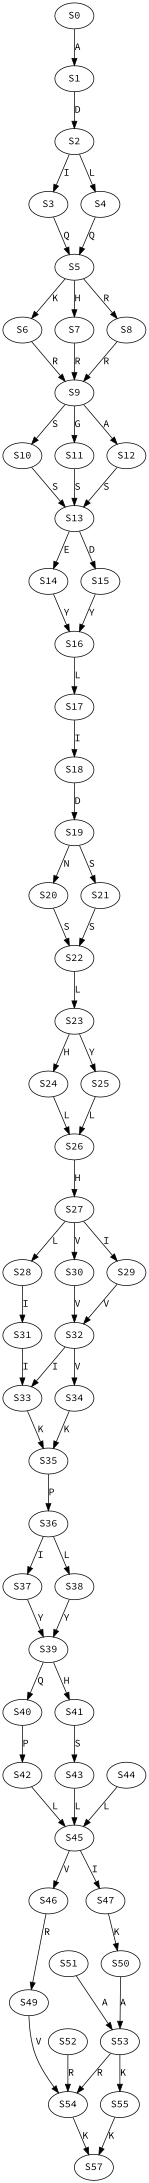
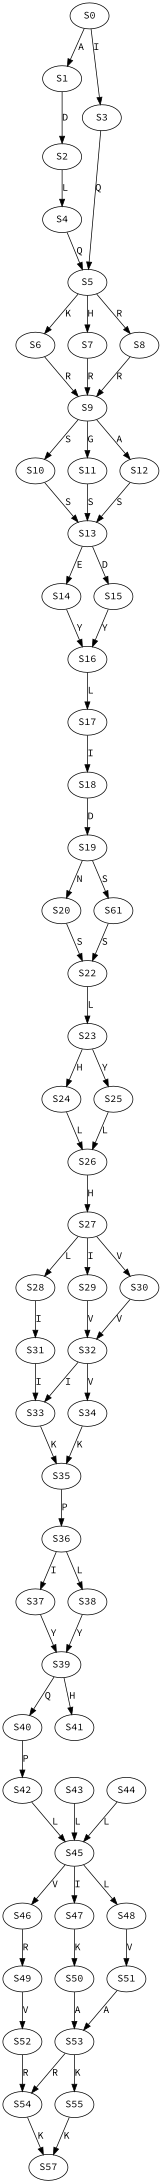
edge "S2" -> "S3": now "S0" -> "S3"
node "S21": label "S21" -> "S61"
edge "S41" -> "S43": removed, label "S"
node "S48": added
edge "S49" -> "S54": now "S49" -> "S52"
